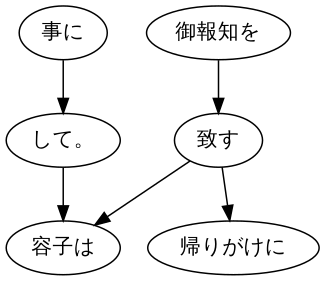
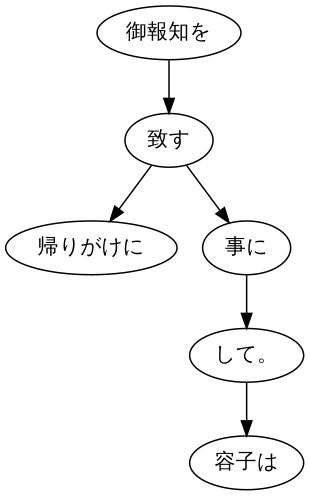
edge "致す" -> "容子は": now "致す" -> "事に"
